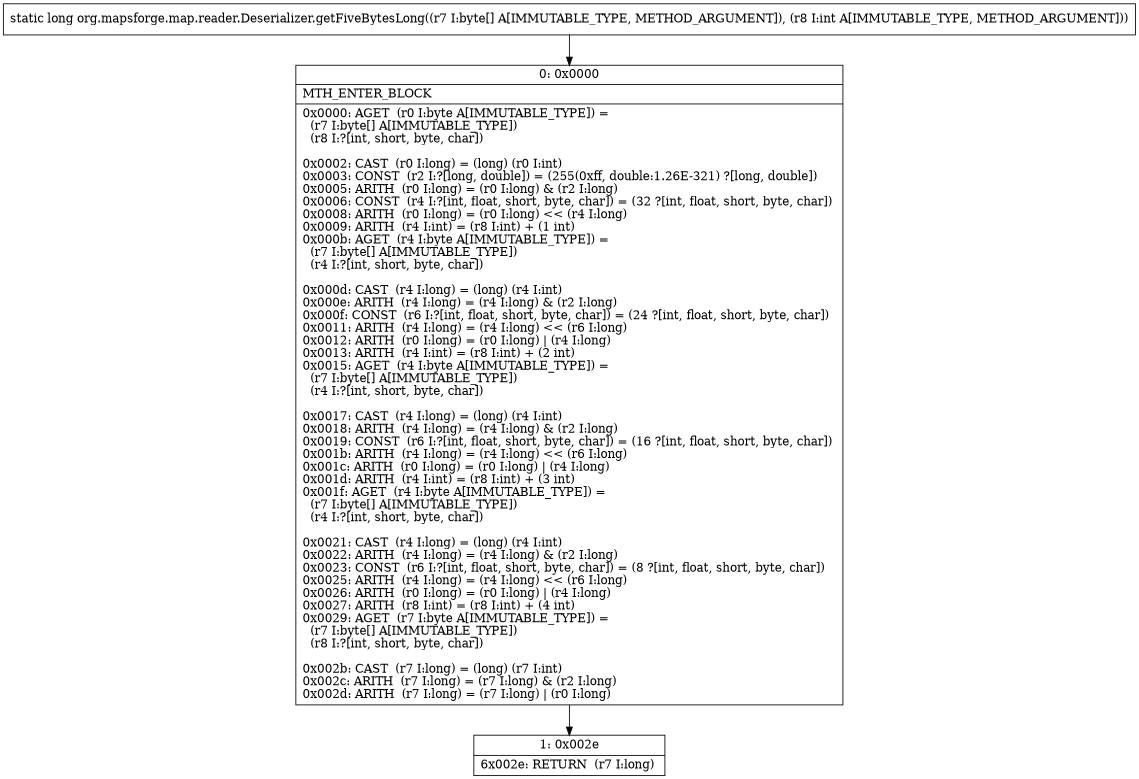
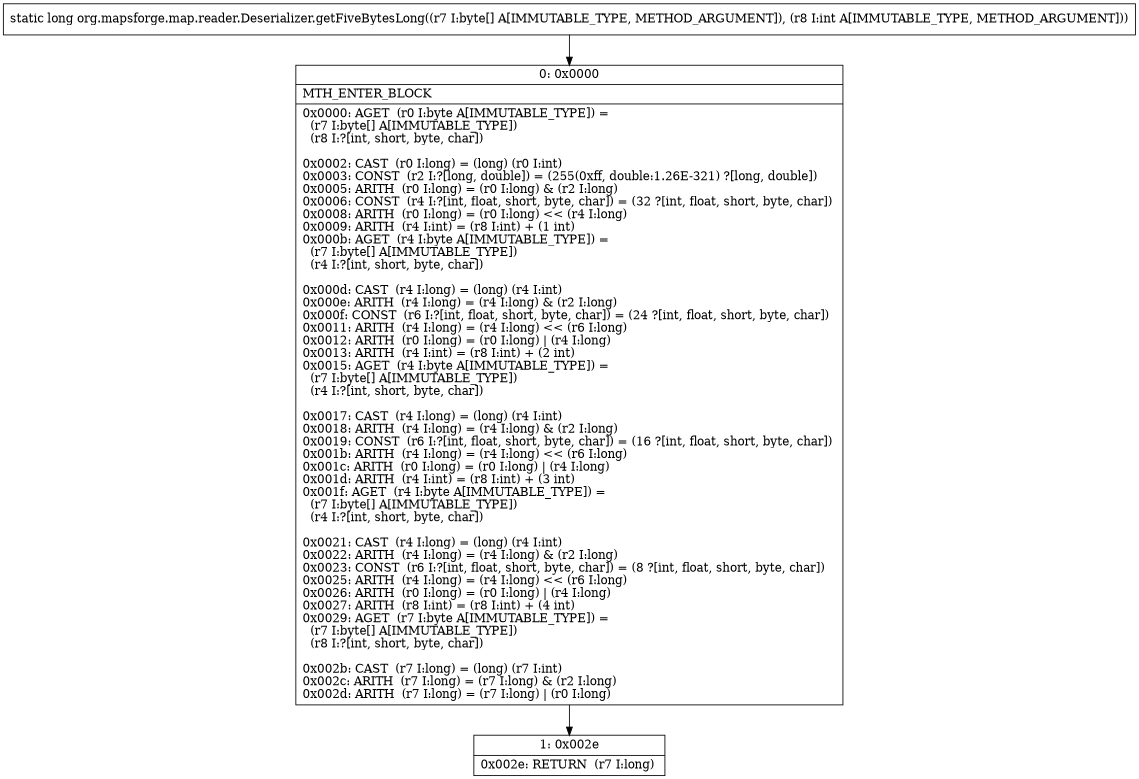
node "1: 0x002e": text "6x002e: RETURN  (r7 I:long)" -> "0x002e: RETURN  (r7 I:long)"
